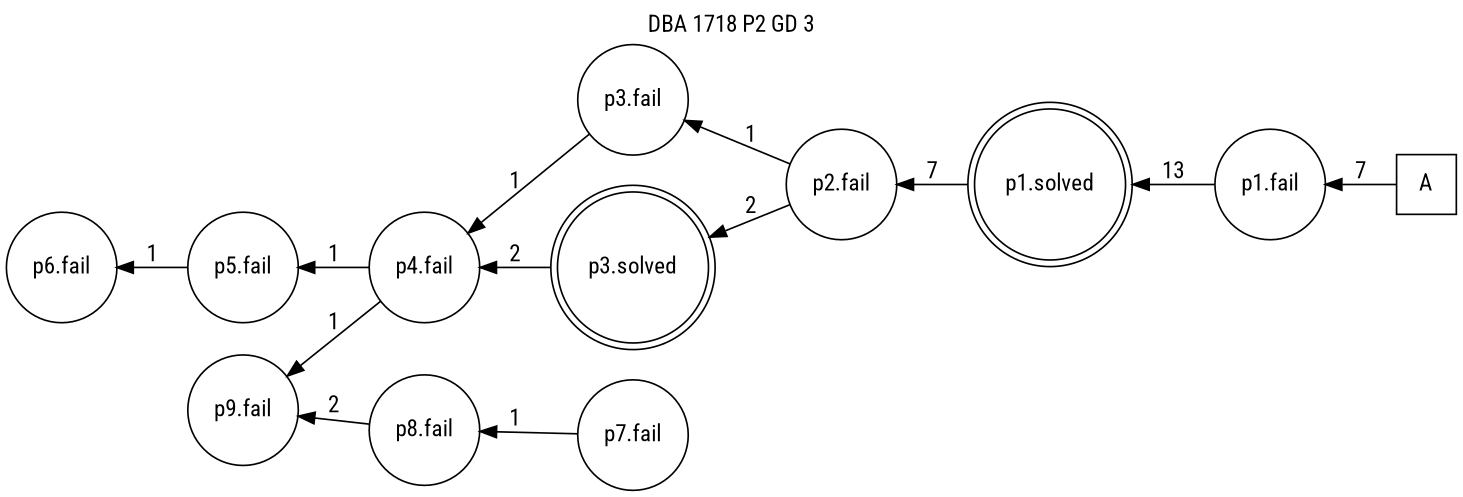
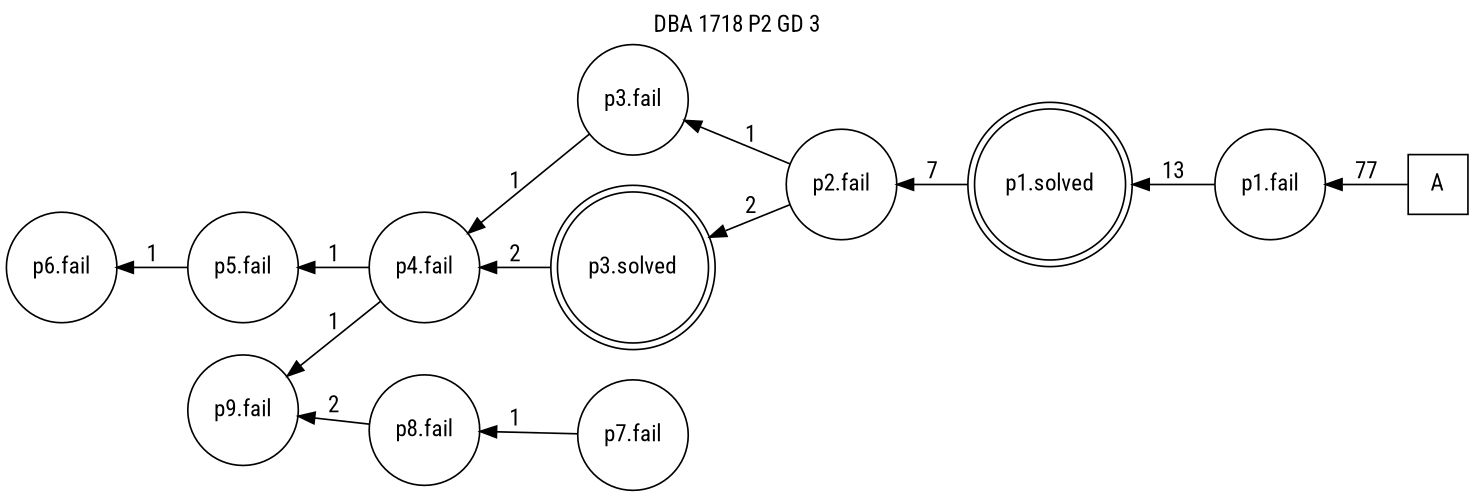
edge "A" -> "p1.fail": label "7" -> "77"
